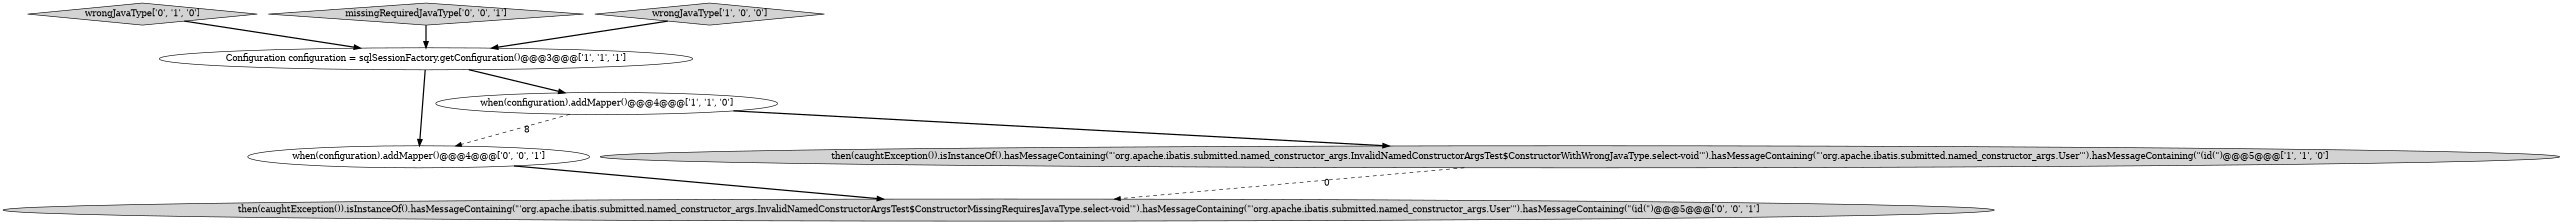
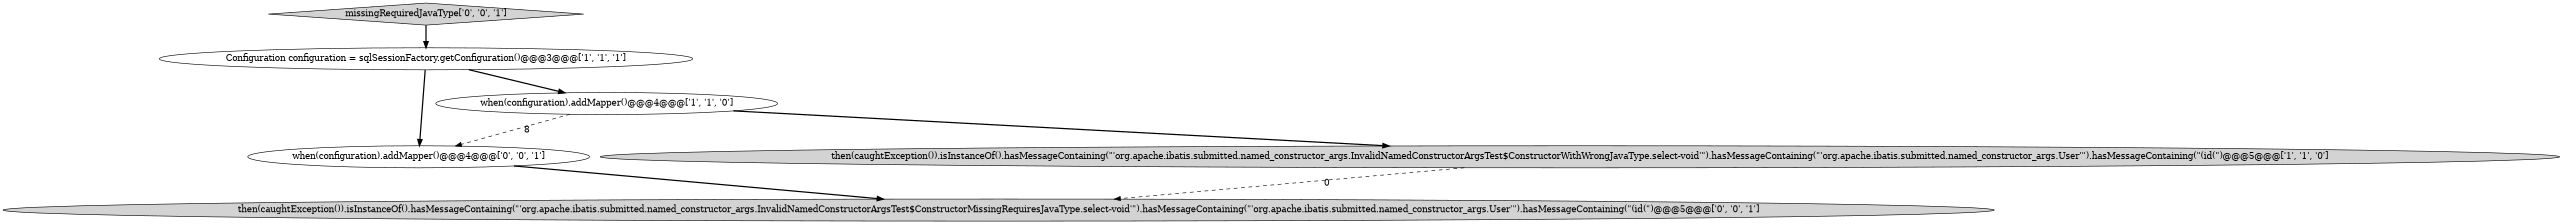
node "wrongJavaType['0', '1', '0']": removed
node "wrongJavaType['1', '0', '0']": removed
